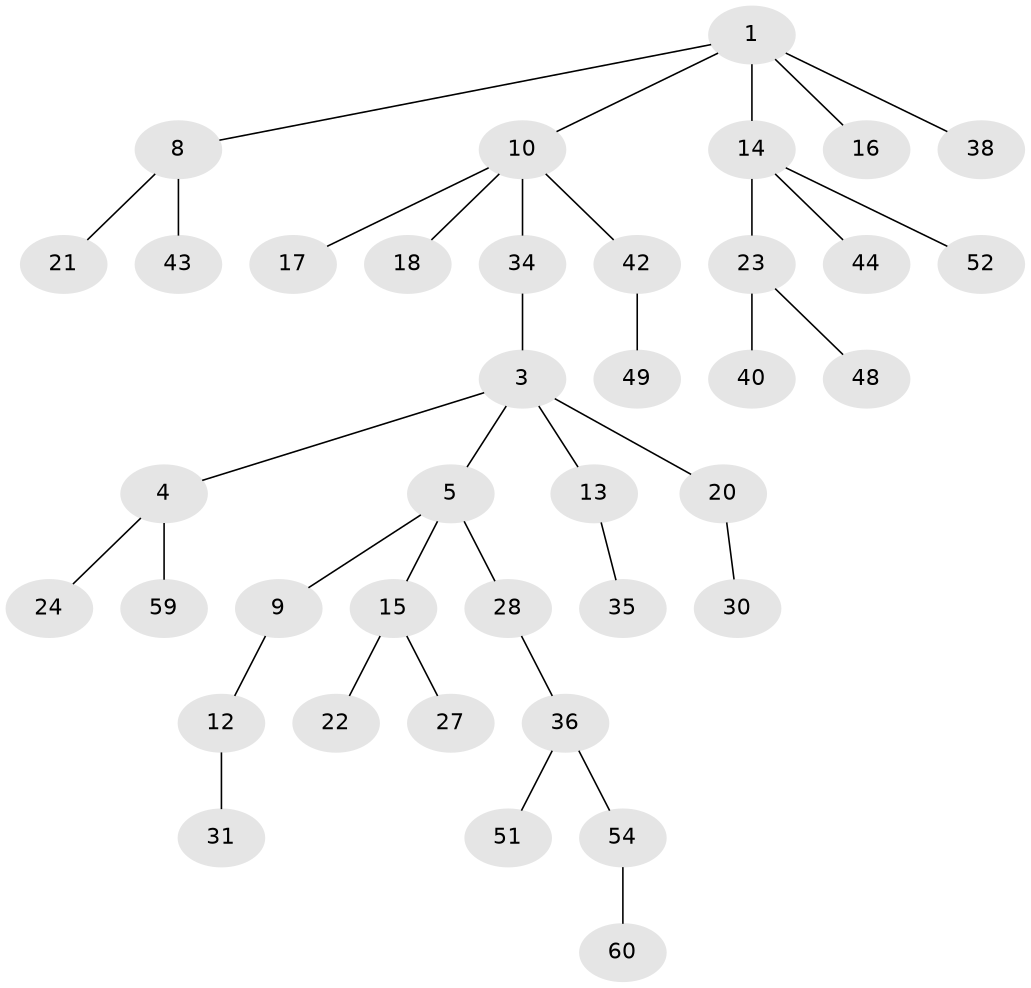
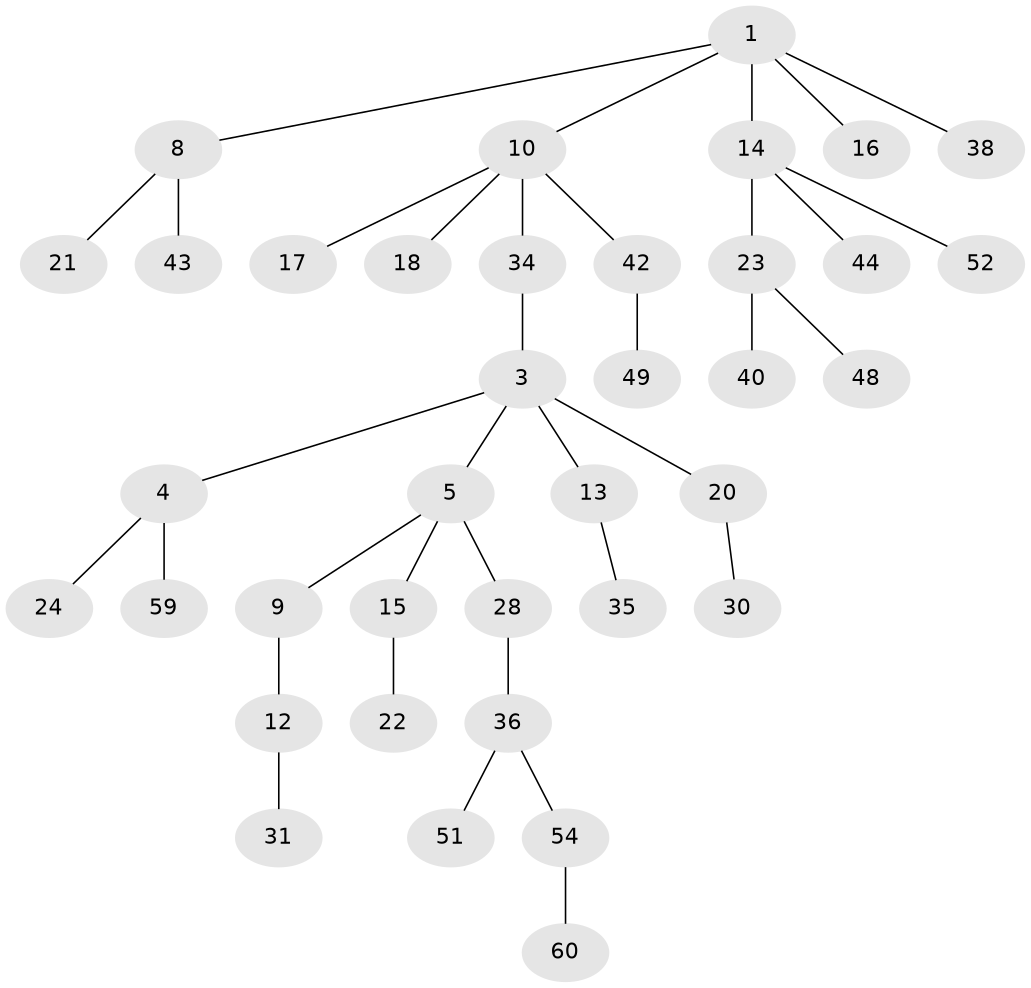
node "27": removed
